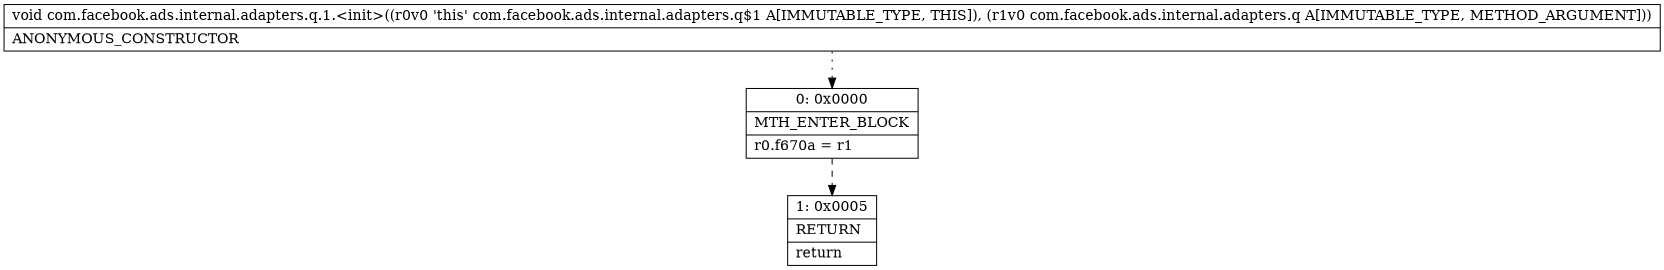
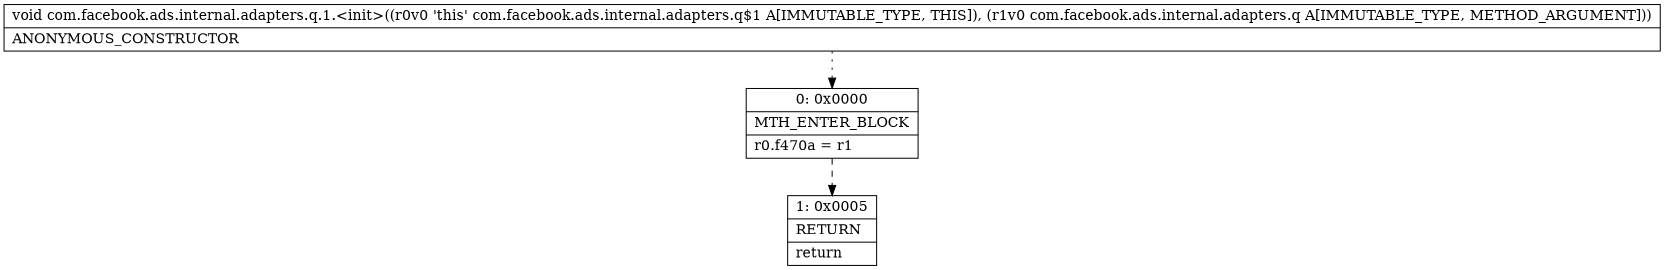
node "0: 0x0000": text "r0.f670a = r1" -> "r0.f470a = r1"
